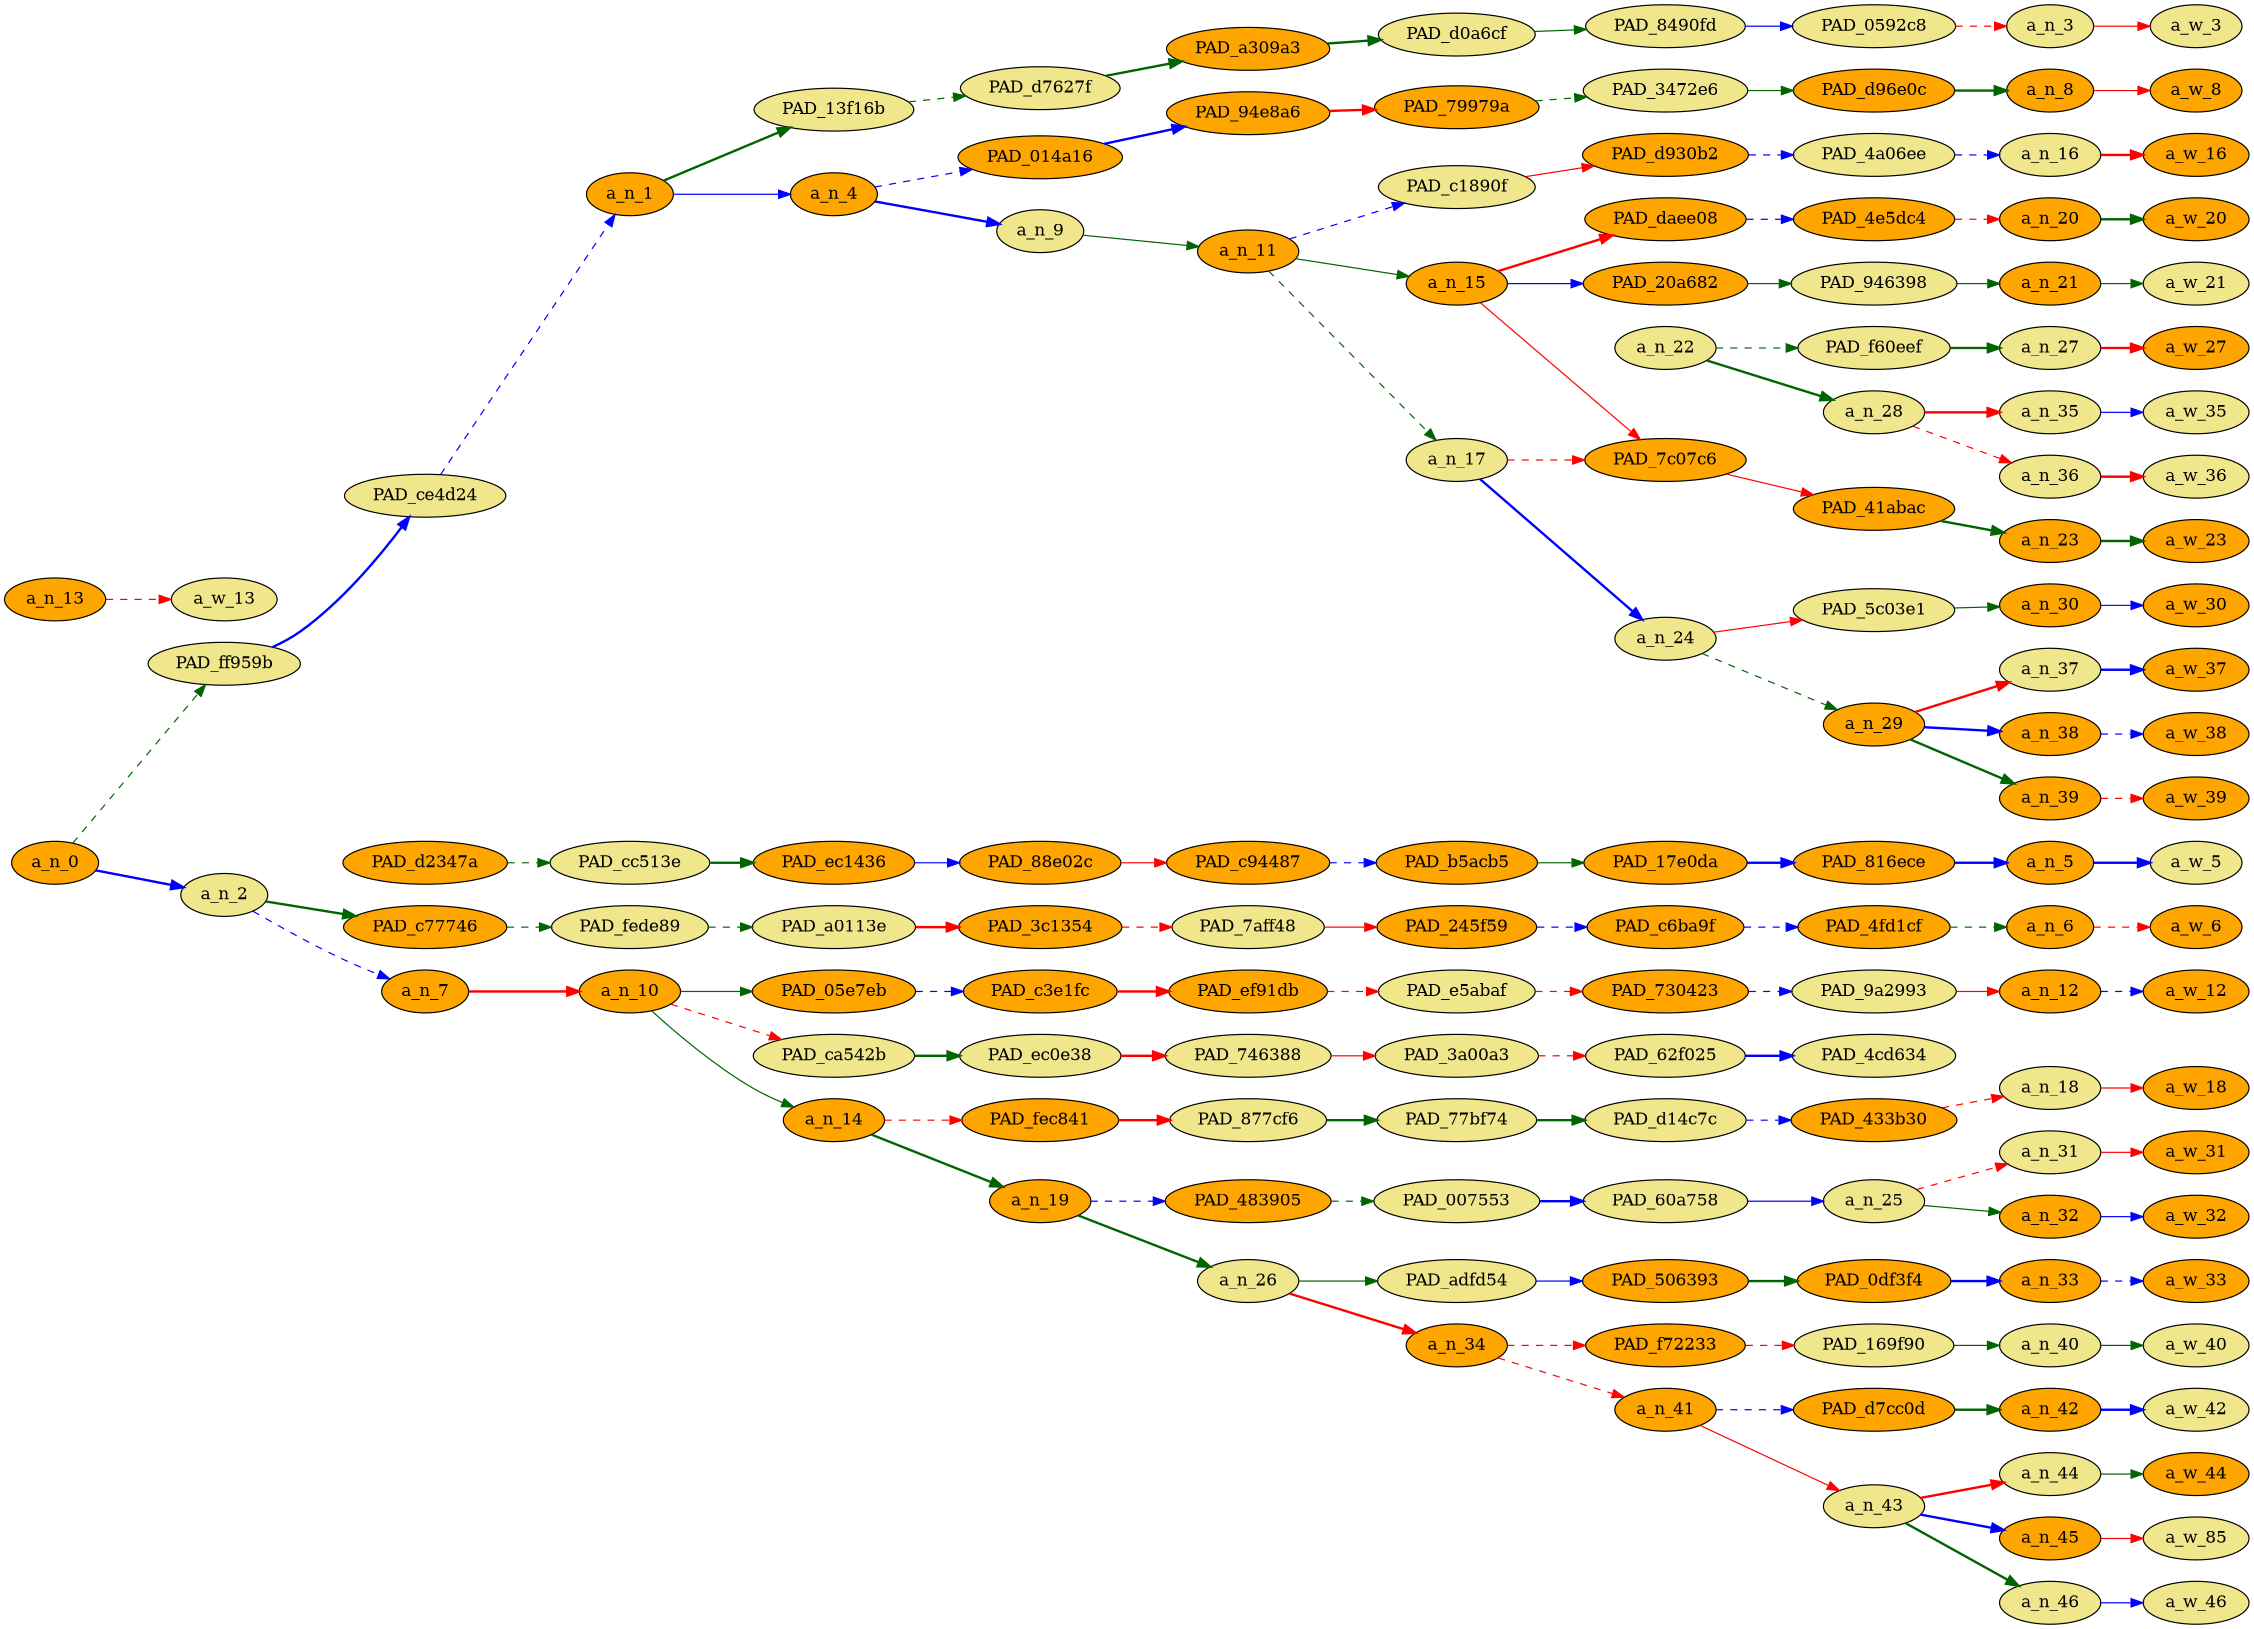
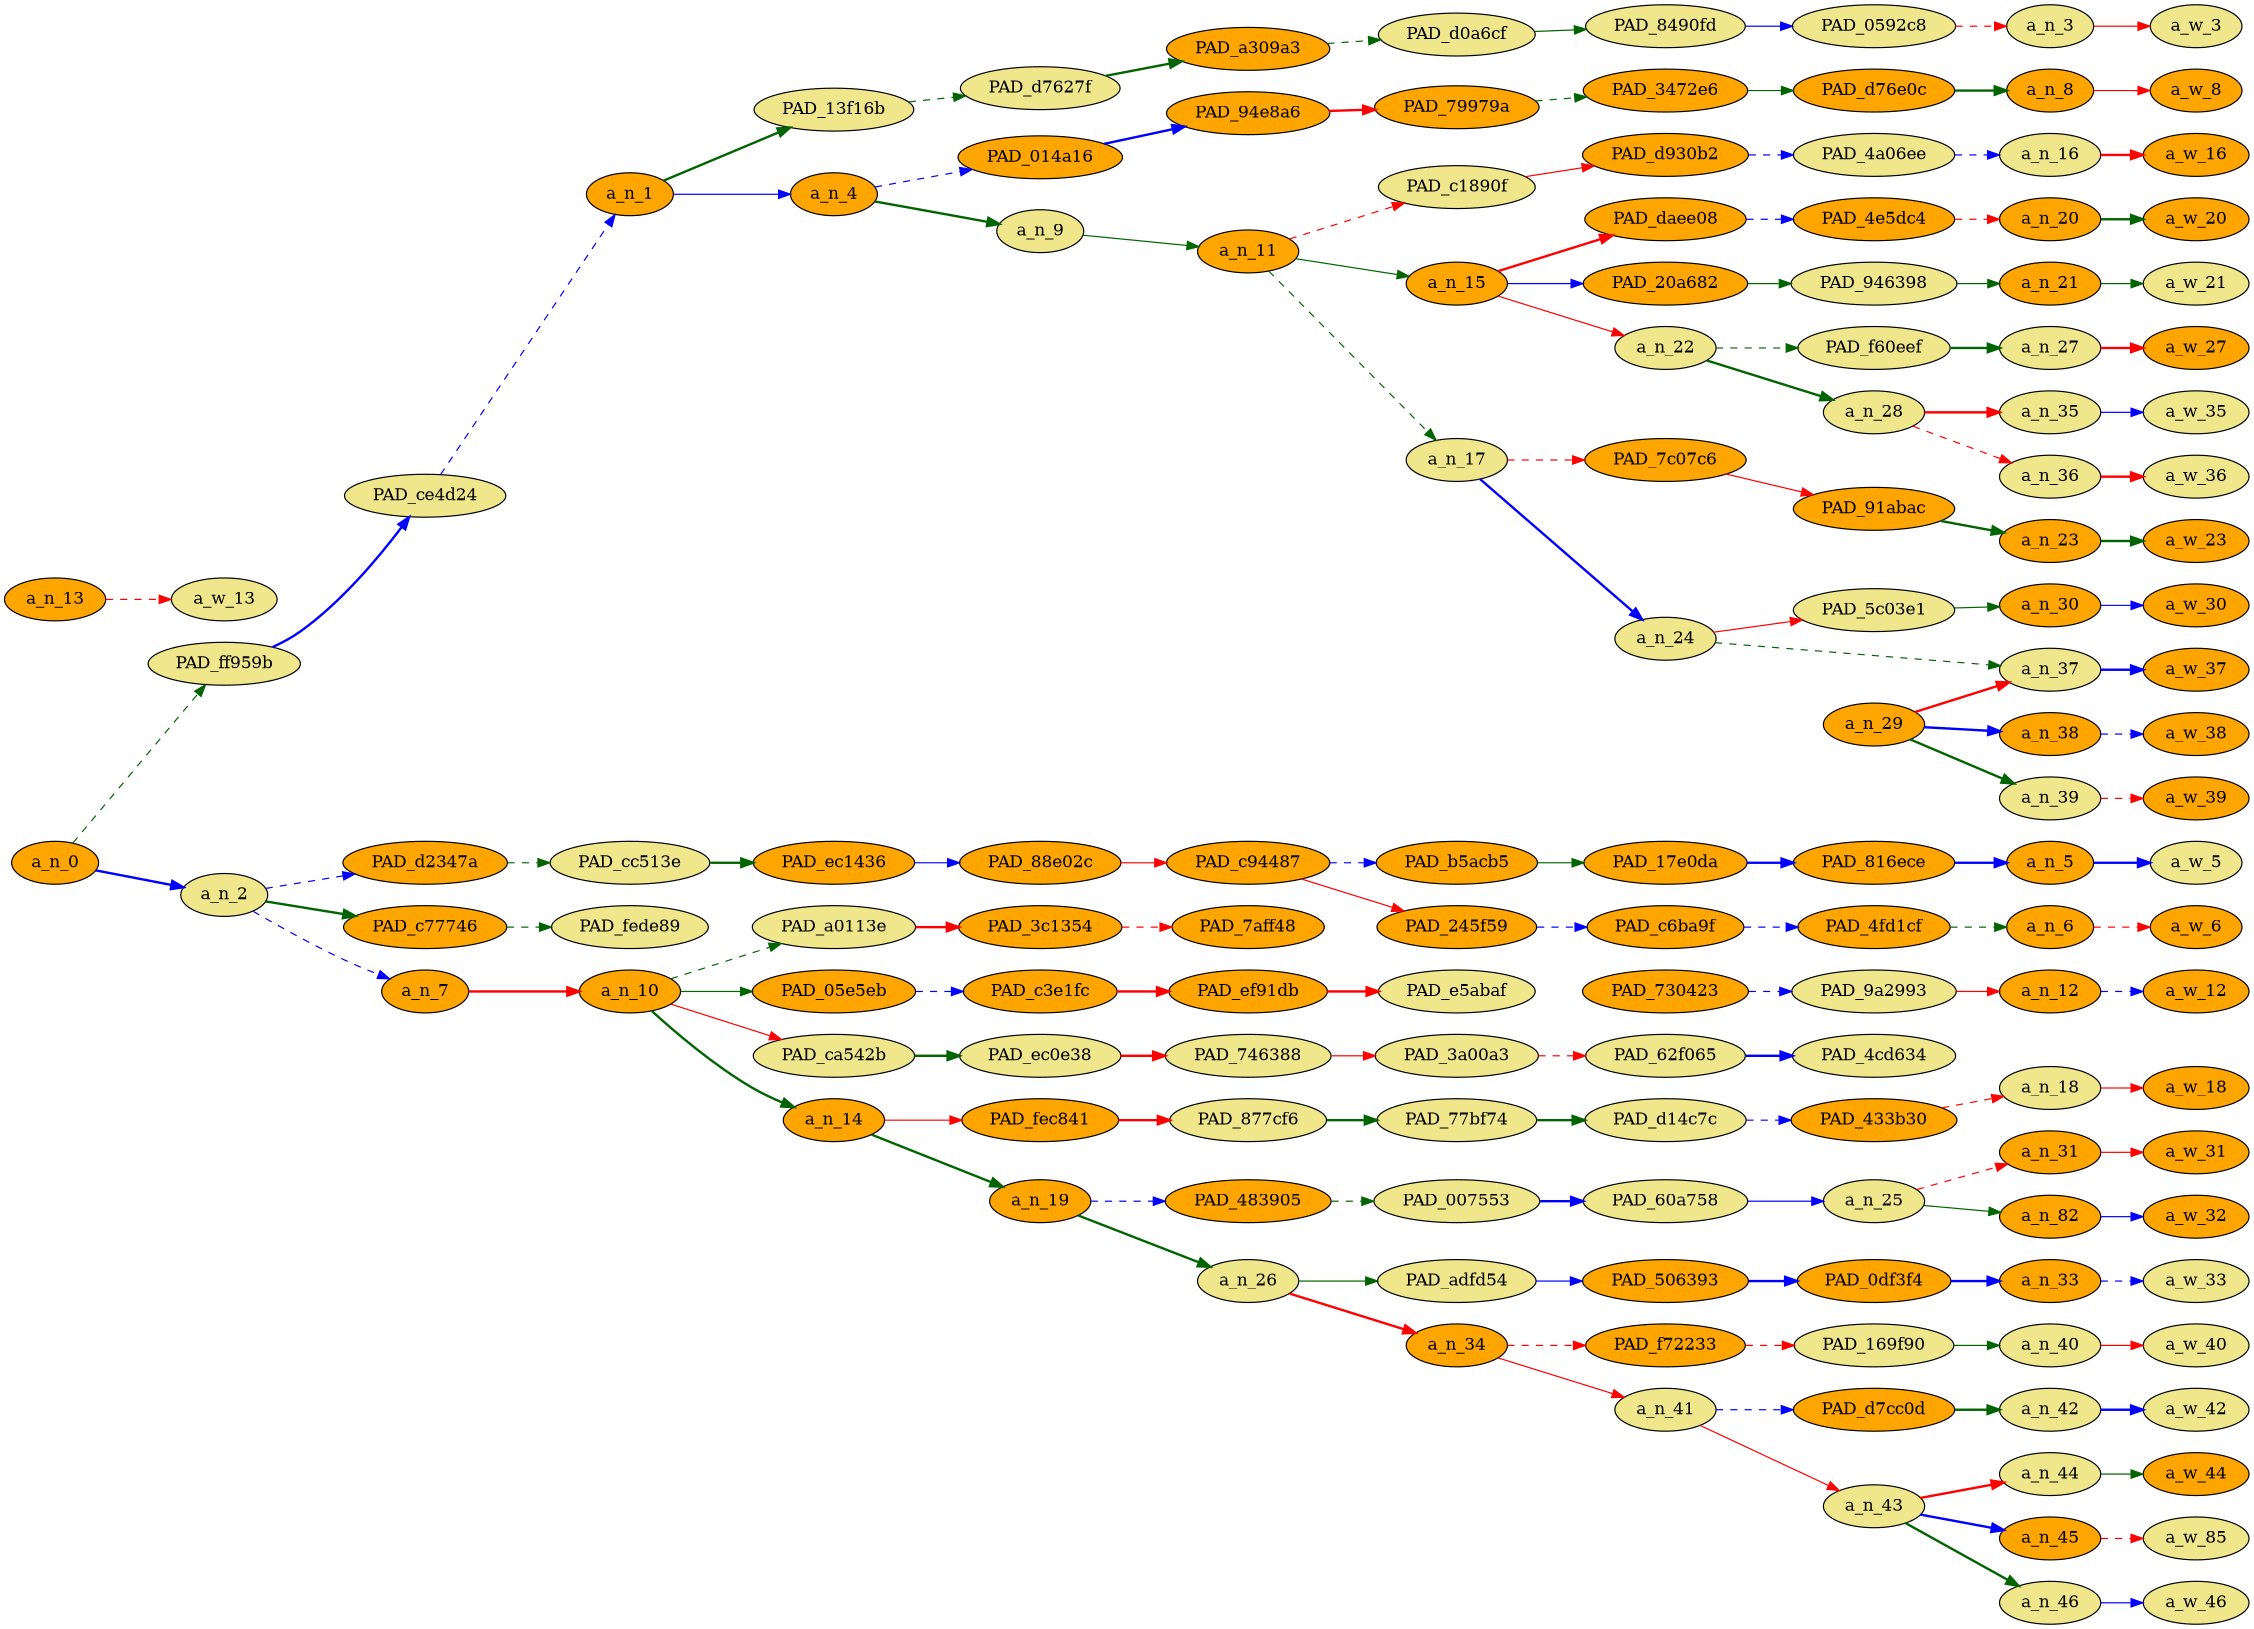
edge "PAD_a309a3" -> "PAD_d0a6cf": style bold -> dashed
node "PAD_3472e6": fillcolor khaki -> orange
node "PAD_d96e0c": label "PAD_d96e0c" -> "PAD_d76e0c"
edge "a_n_4" -> "a_n_9": color blue -> darkgreen
edge "a_n_11" -> "PAD_c1890f": color blue -> red
edge "a_n_15" -> "PAD_7c07c6": now "a_n_15" -> "a_n_22"
node "PAD_41abac": label "PAD_41abac" -> "PAD_91abac"
edge "a_n_24" -> "a_n_29": now "a_n_24" -> "a_n_37"
node "a_n_39": fillcolor orange -> khaki
edge "a_n_2" -> "PAD_d2347a": added
edge "PAD_fede89" -> "PAD_a0113e": now "a_n_10" -> "PAD_a0113e"
node "PAD_7aff48": fillcolor khaki -> orange
edge "PAD_7aff48" -> "PAD_245f59": now "PAD_c94487" -> "PAD_245f59"
node "PAD_05e7eb": label "PAD_05e7eb" -> "PAD_05e5eb"
edge "PAD_ef91db" -> "PAD_e5abaf": style dashed -> bold
edge "PAD_e5abaf" -> "PAD_730423": removed
edge "a_n_10" -> "PAD_ca542b": style dashed -> solid
node "PAD_62f025": label "PAD_62f025" -> "PAD_62f065"
edge "a_n_10" -> "a_n_14": style solid -> bold
edge "a_n_14" -> "PAD_fec841": style dashed -> solid
node "a_n_31": fillcolor khaki -> orange
node "a_n_32": label "a_n_32" -> "a_n_82"
edge "PAD_506393" -> "PAD_0df3f4": color darkgreen -> blue
node "a_w_33": fillcolor orange -> khaki
edge "a_n_40" -> "a_w_40": color darkgreen -> red
edge "a_n_34" -> "a_n_41": style dashed -> solid
node "a_n_41": fillcolor orange -> khaki
node "a_n_42": fillcolor orange -> khaki
edge "a_n_45" -> "a_w_85": style solid -> dashed
